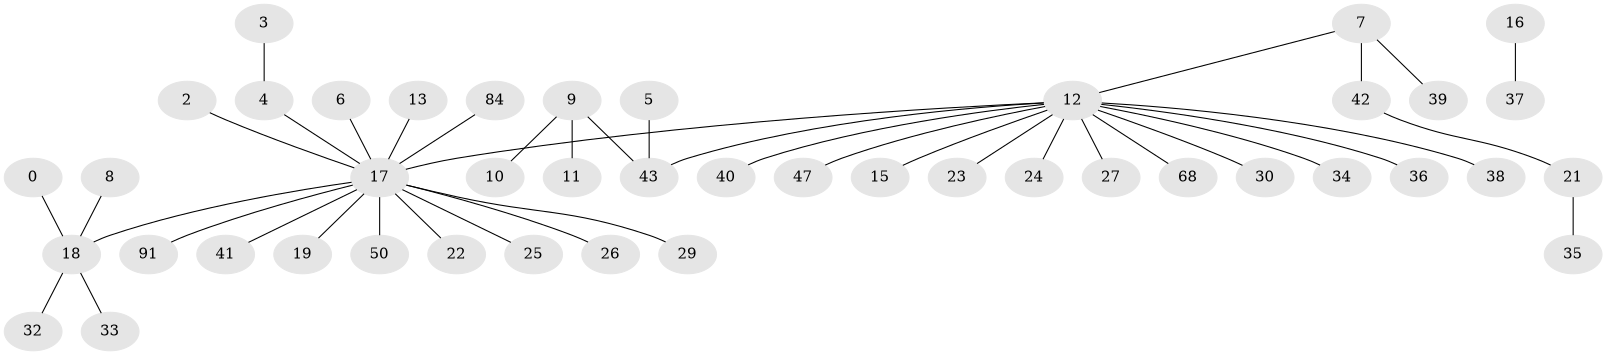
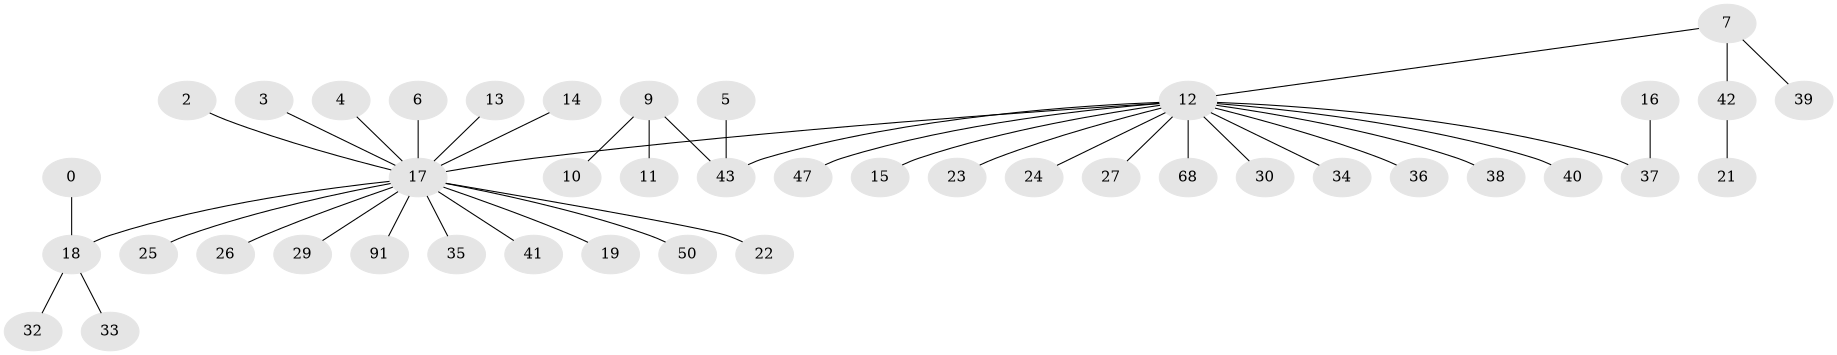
edge "3" -- "4": now "3" -- "17"
node "84": label "84" -> "14"
edge "12" -- "37": added
node "8": removed
edge "21" -- "35": now "17" -- "35"
